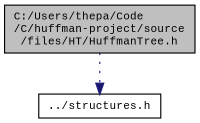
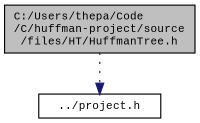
node "../structures.h": label "../structures.h" -> "../project.h"
